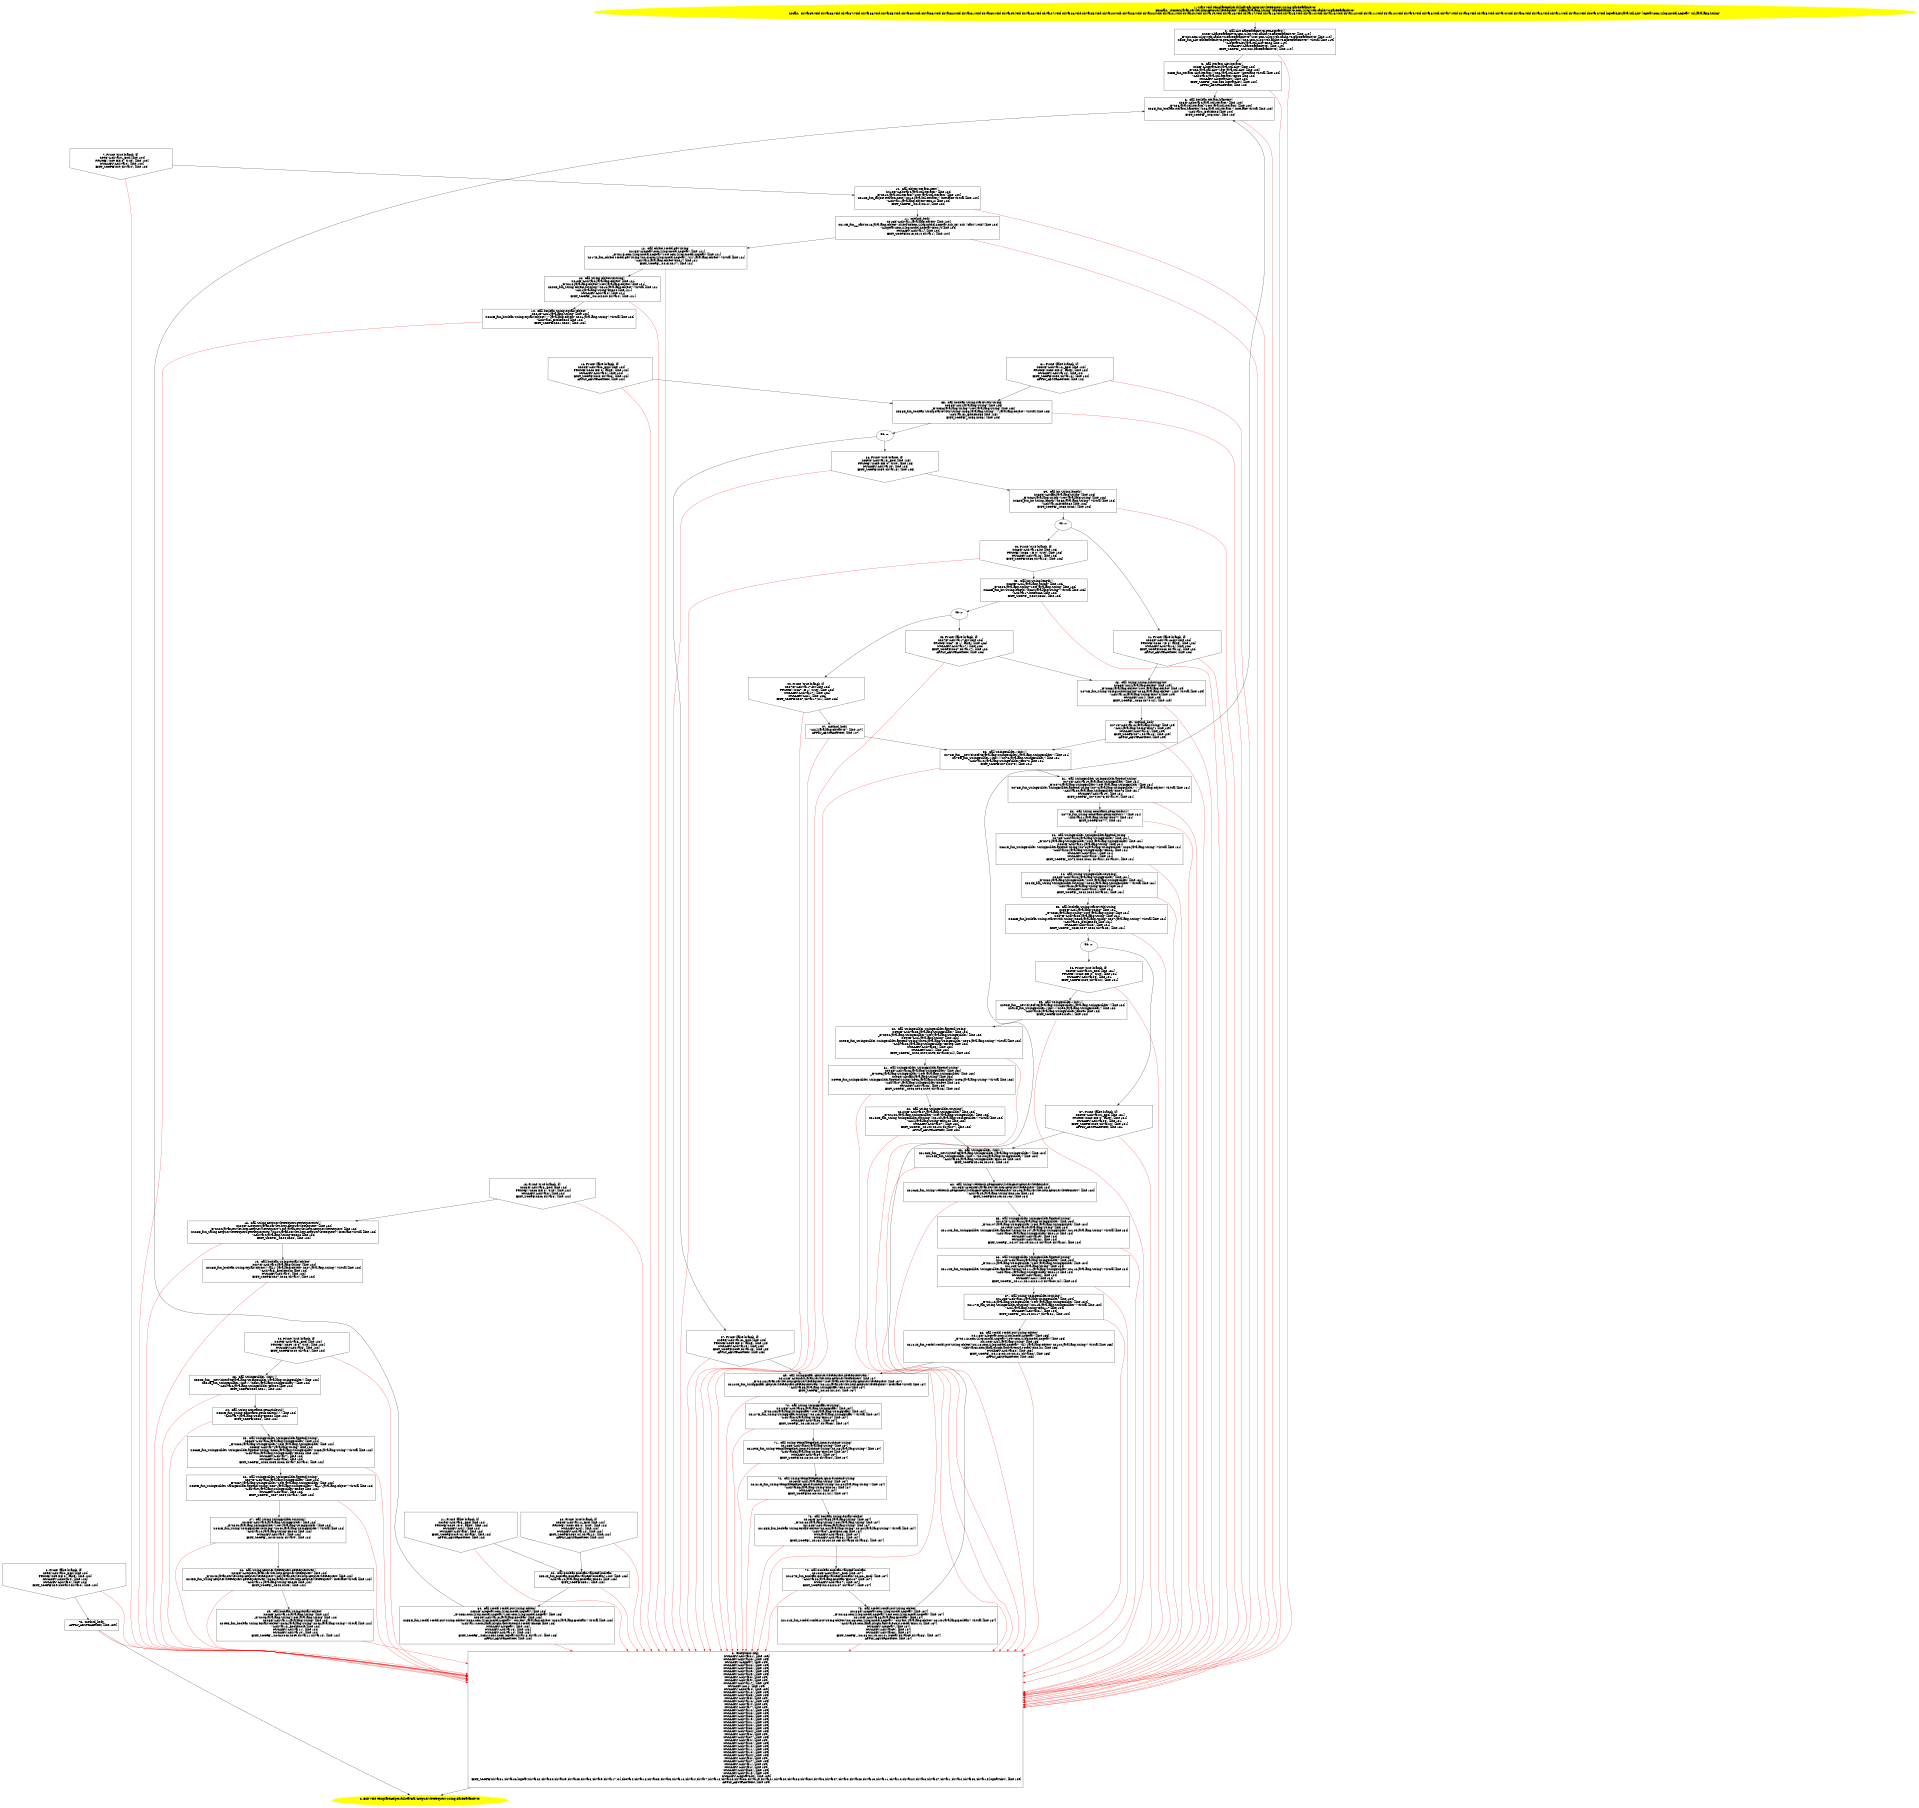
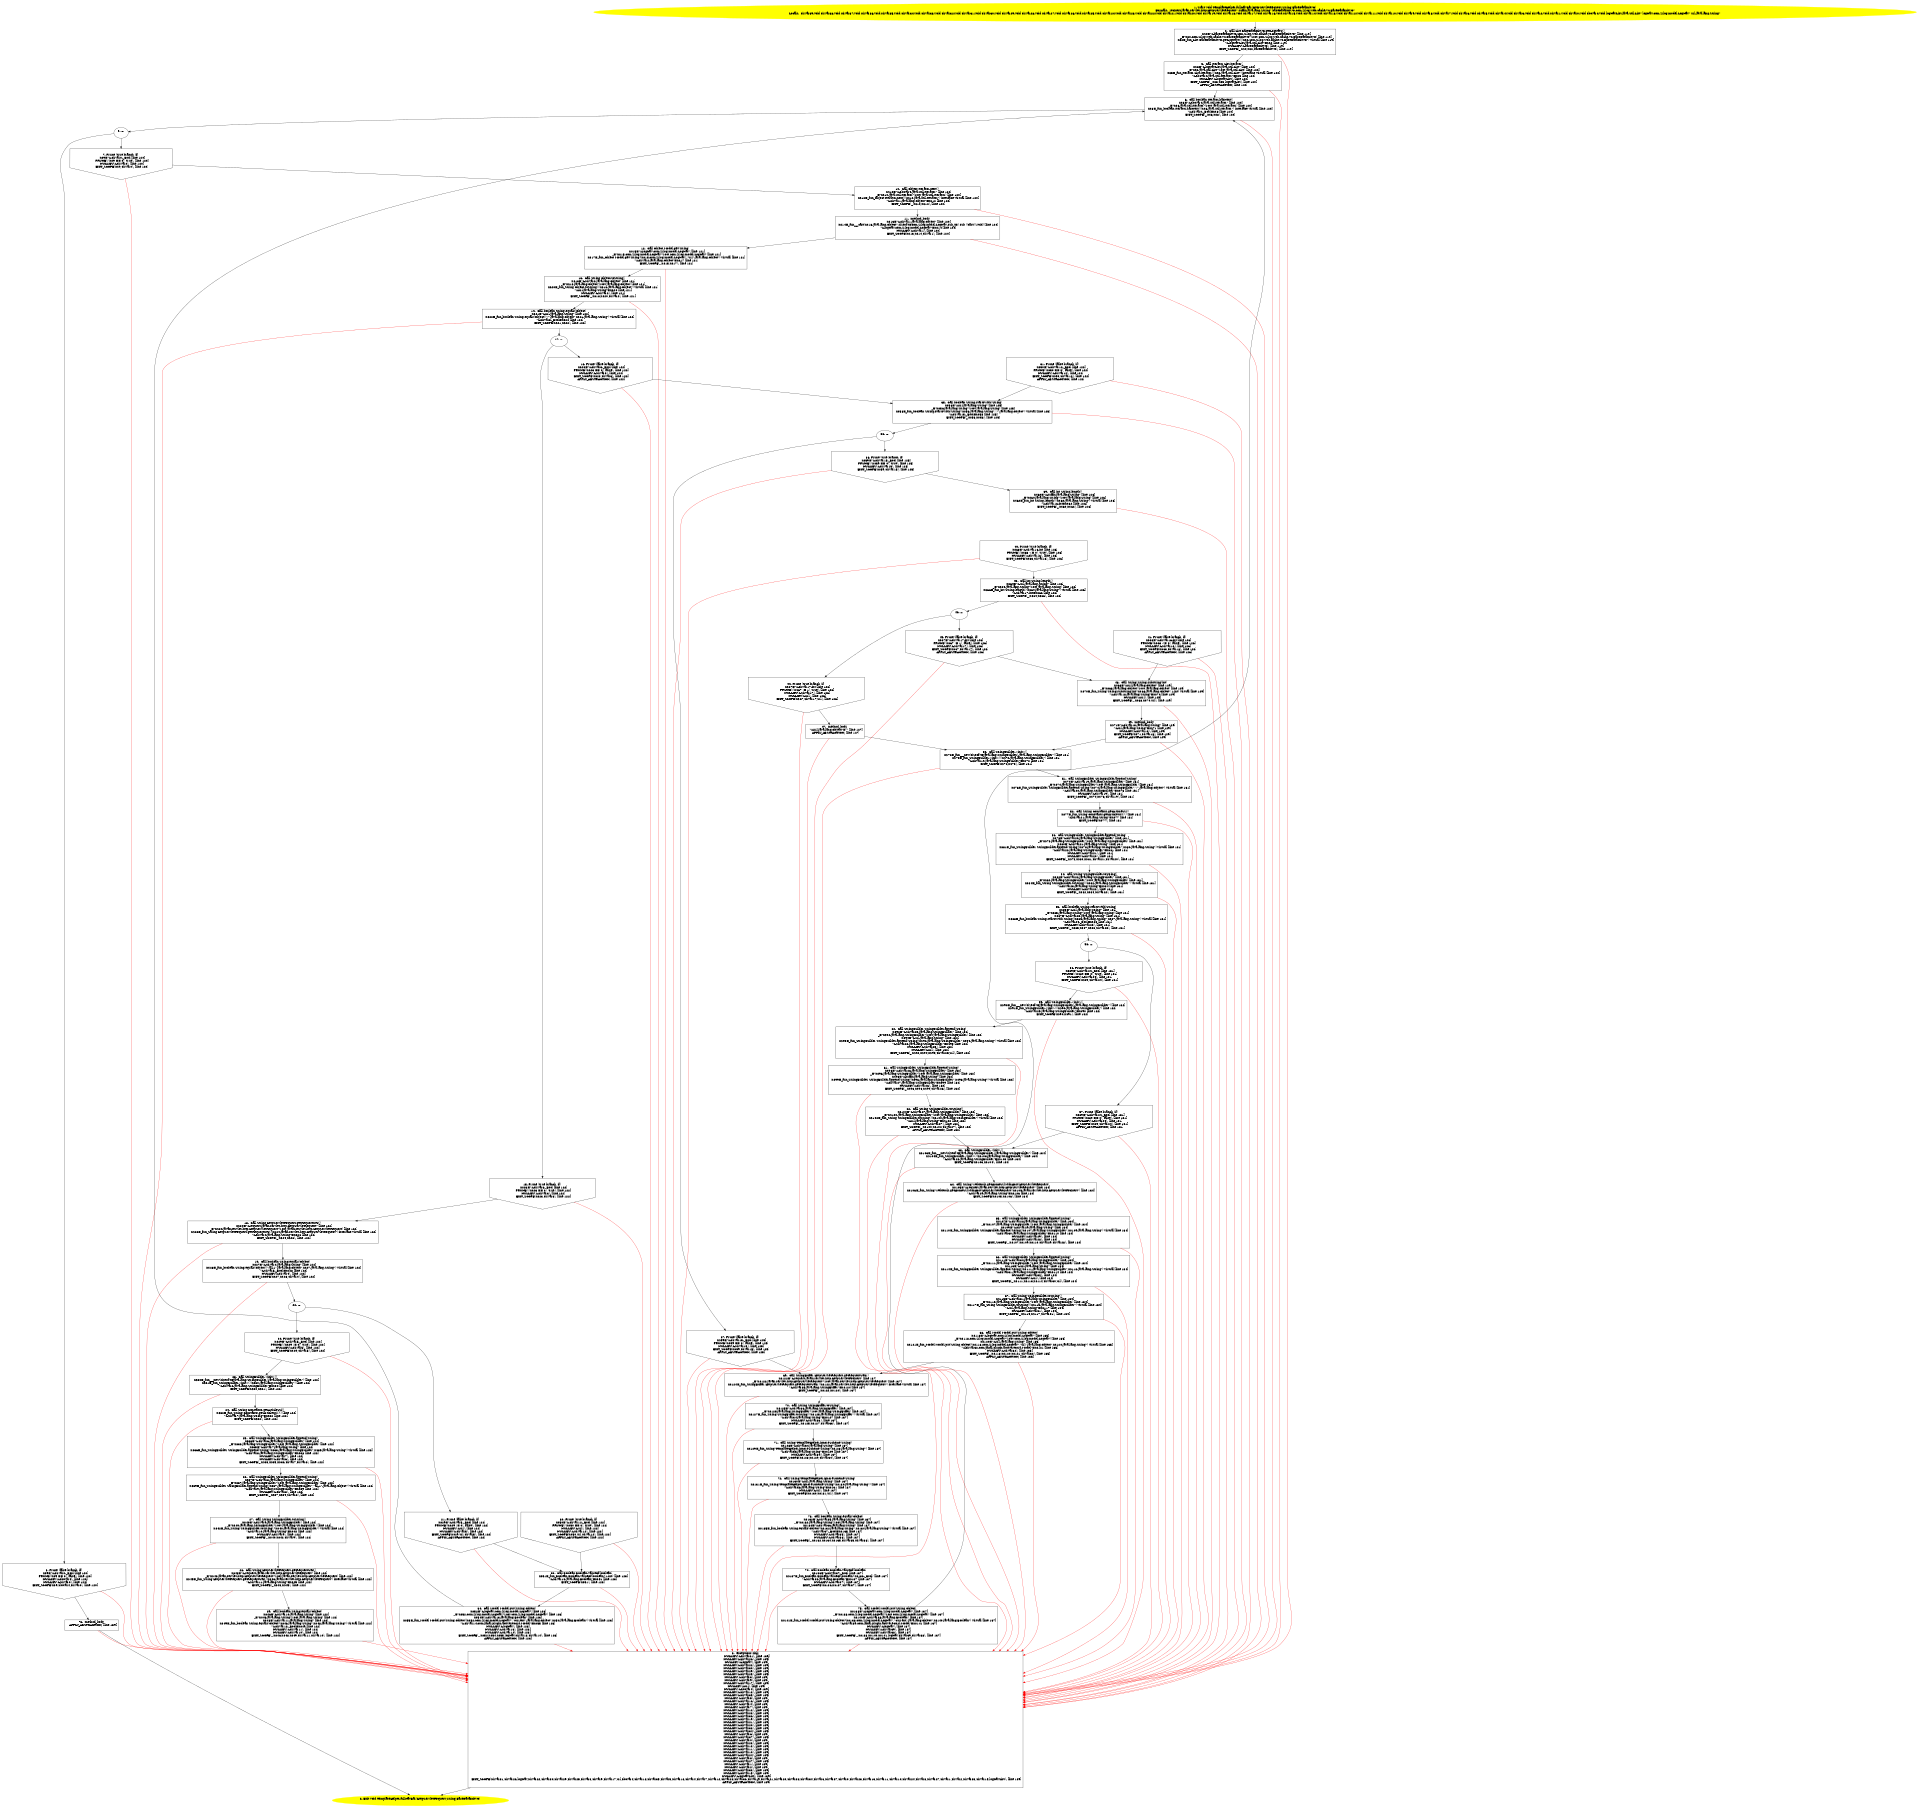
node "9: +": added
node "17: +": added
node "42: +": removed
node "22: +": added
